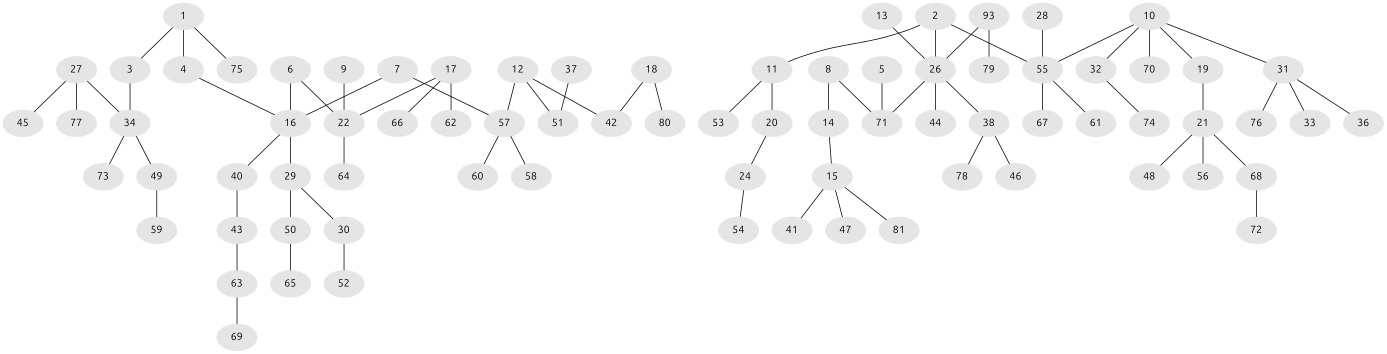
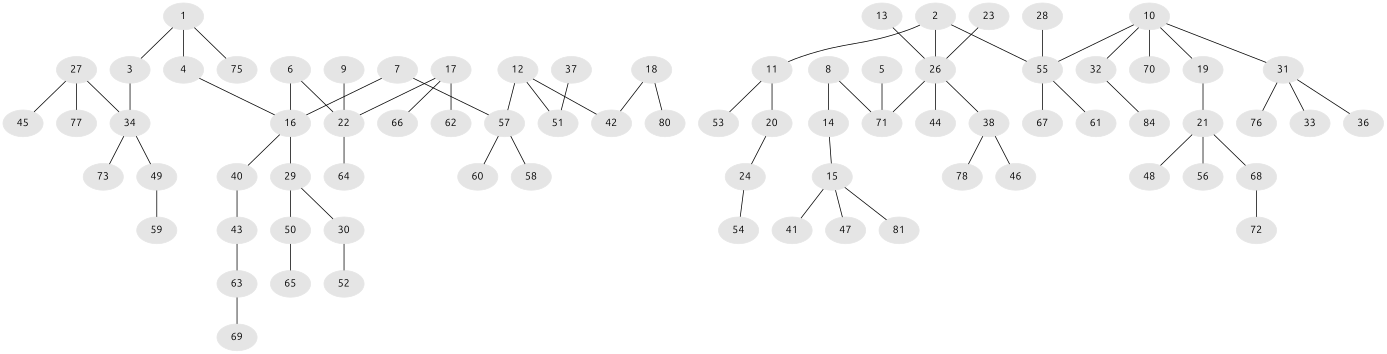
node "93": label "93" -> "23"
node "79": removed
node "74": label "74" -> "84"
